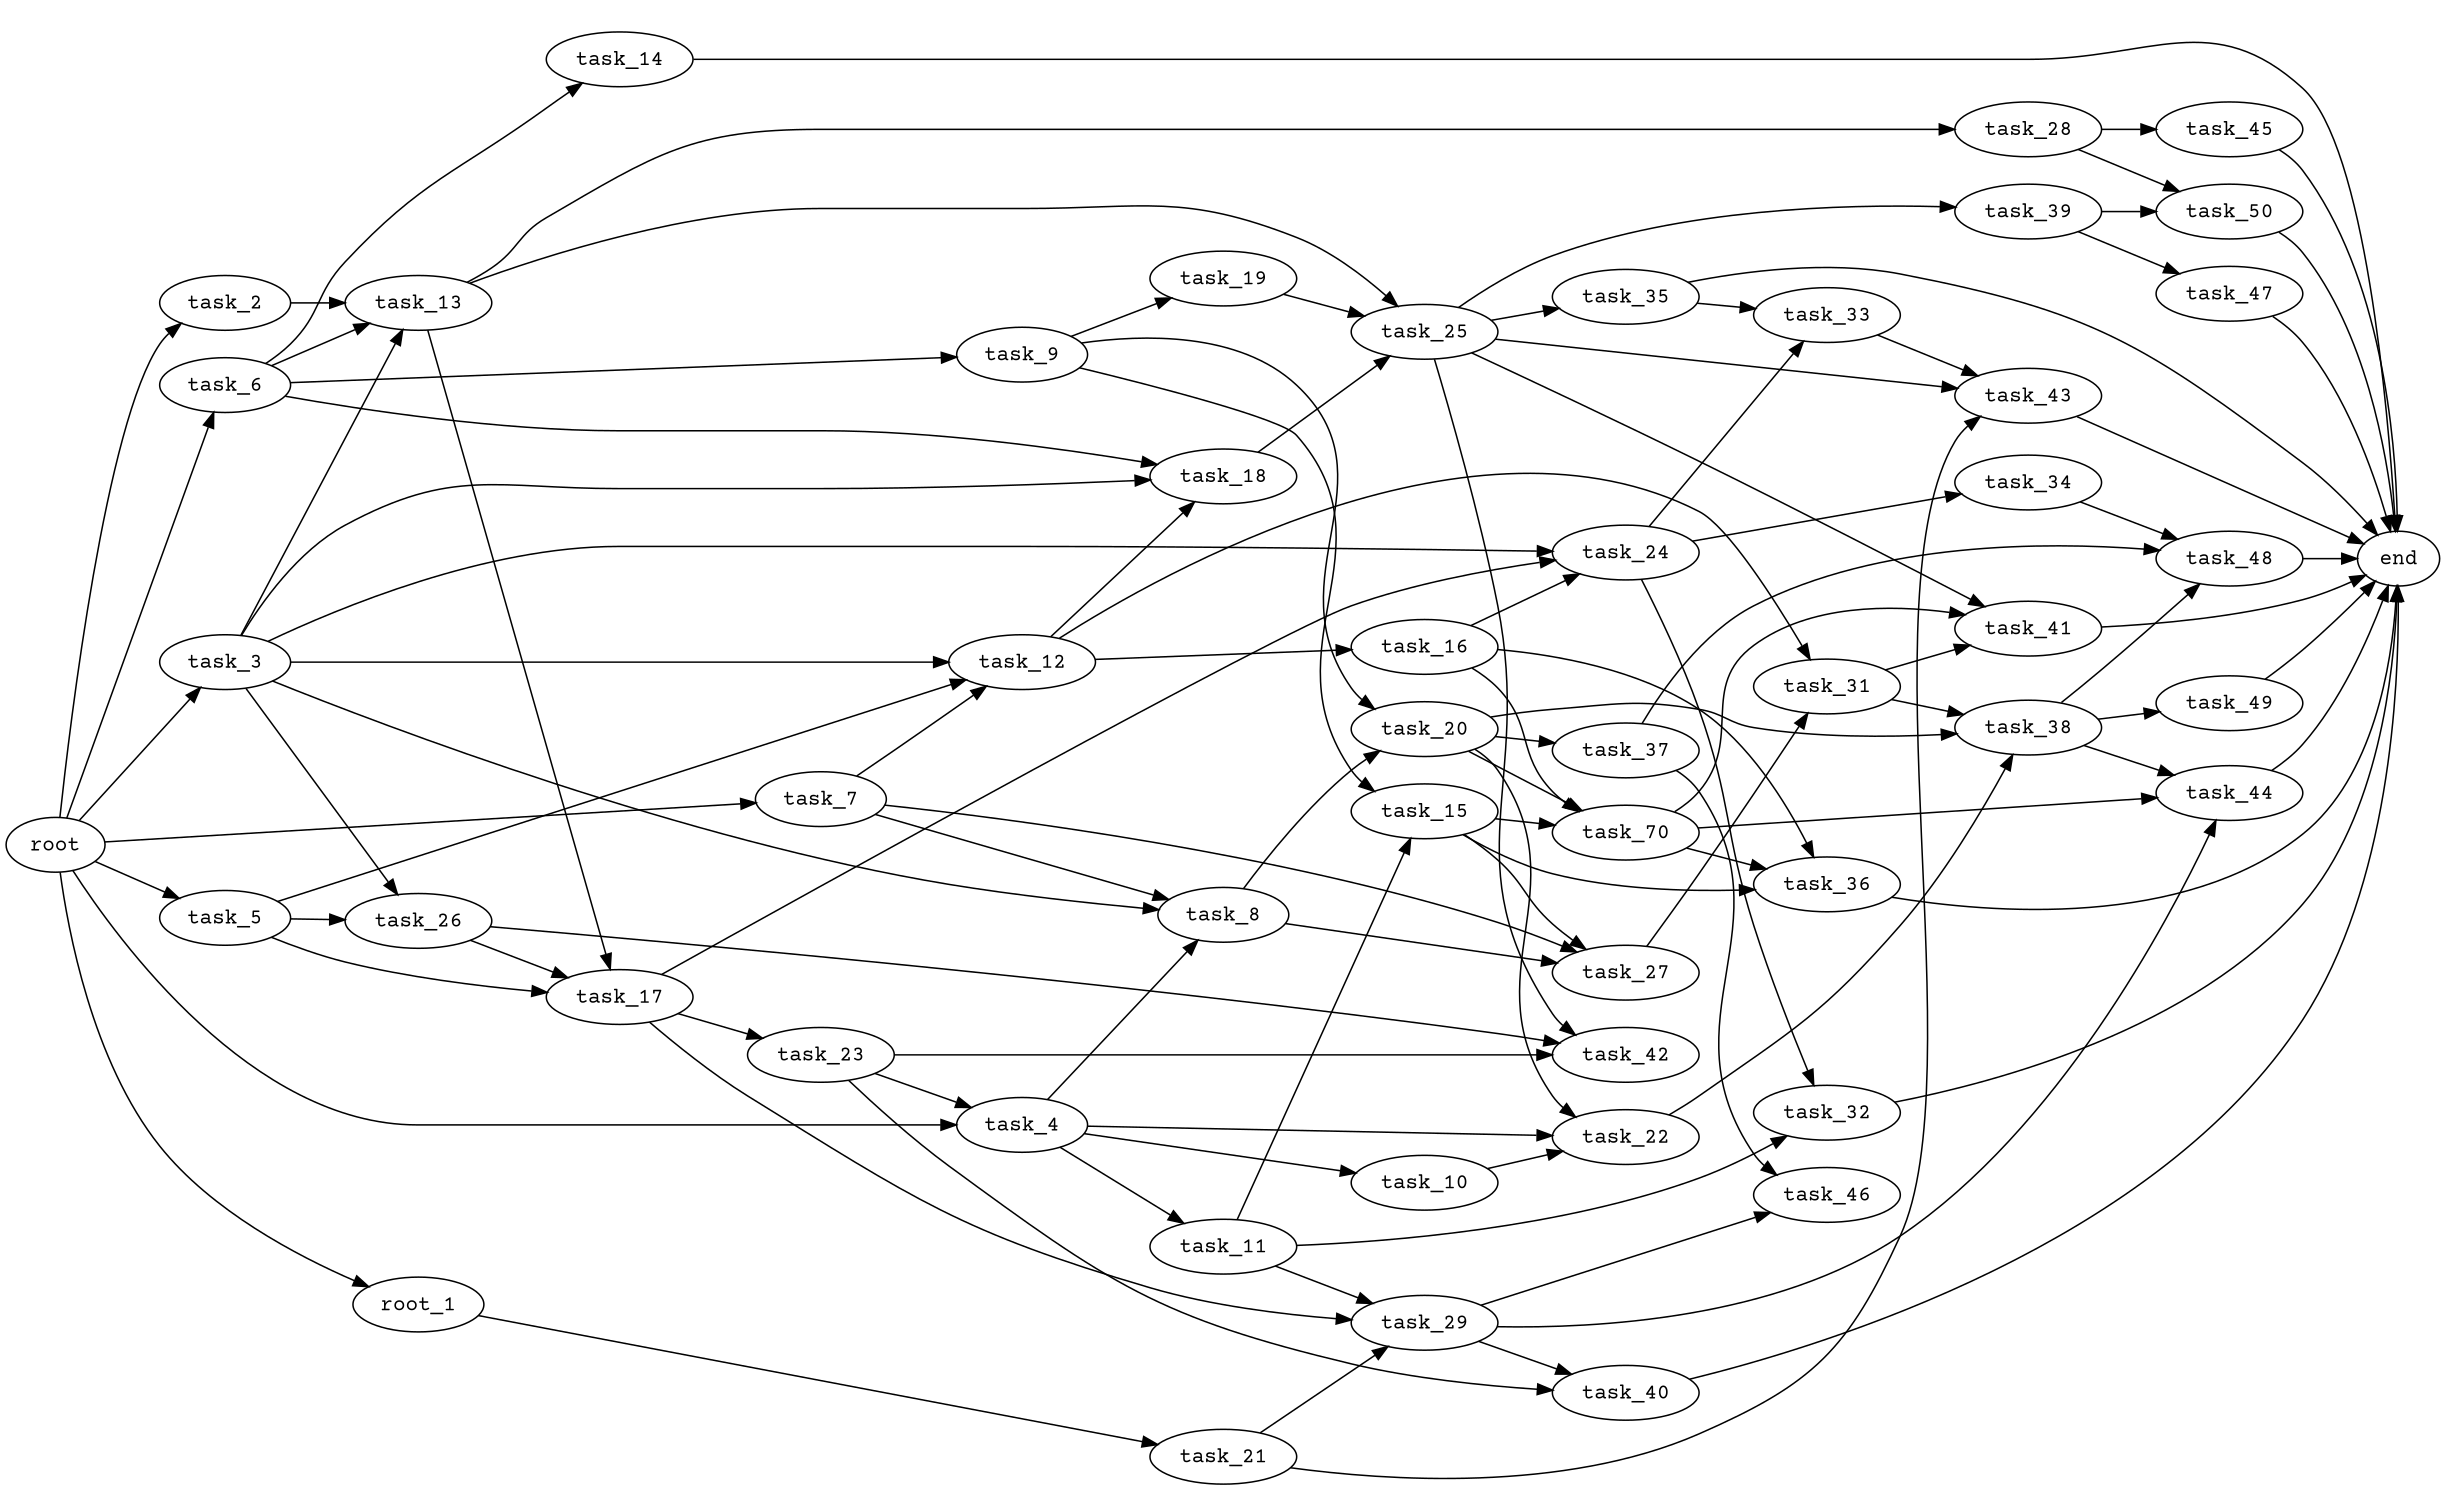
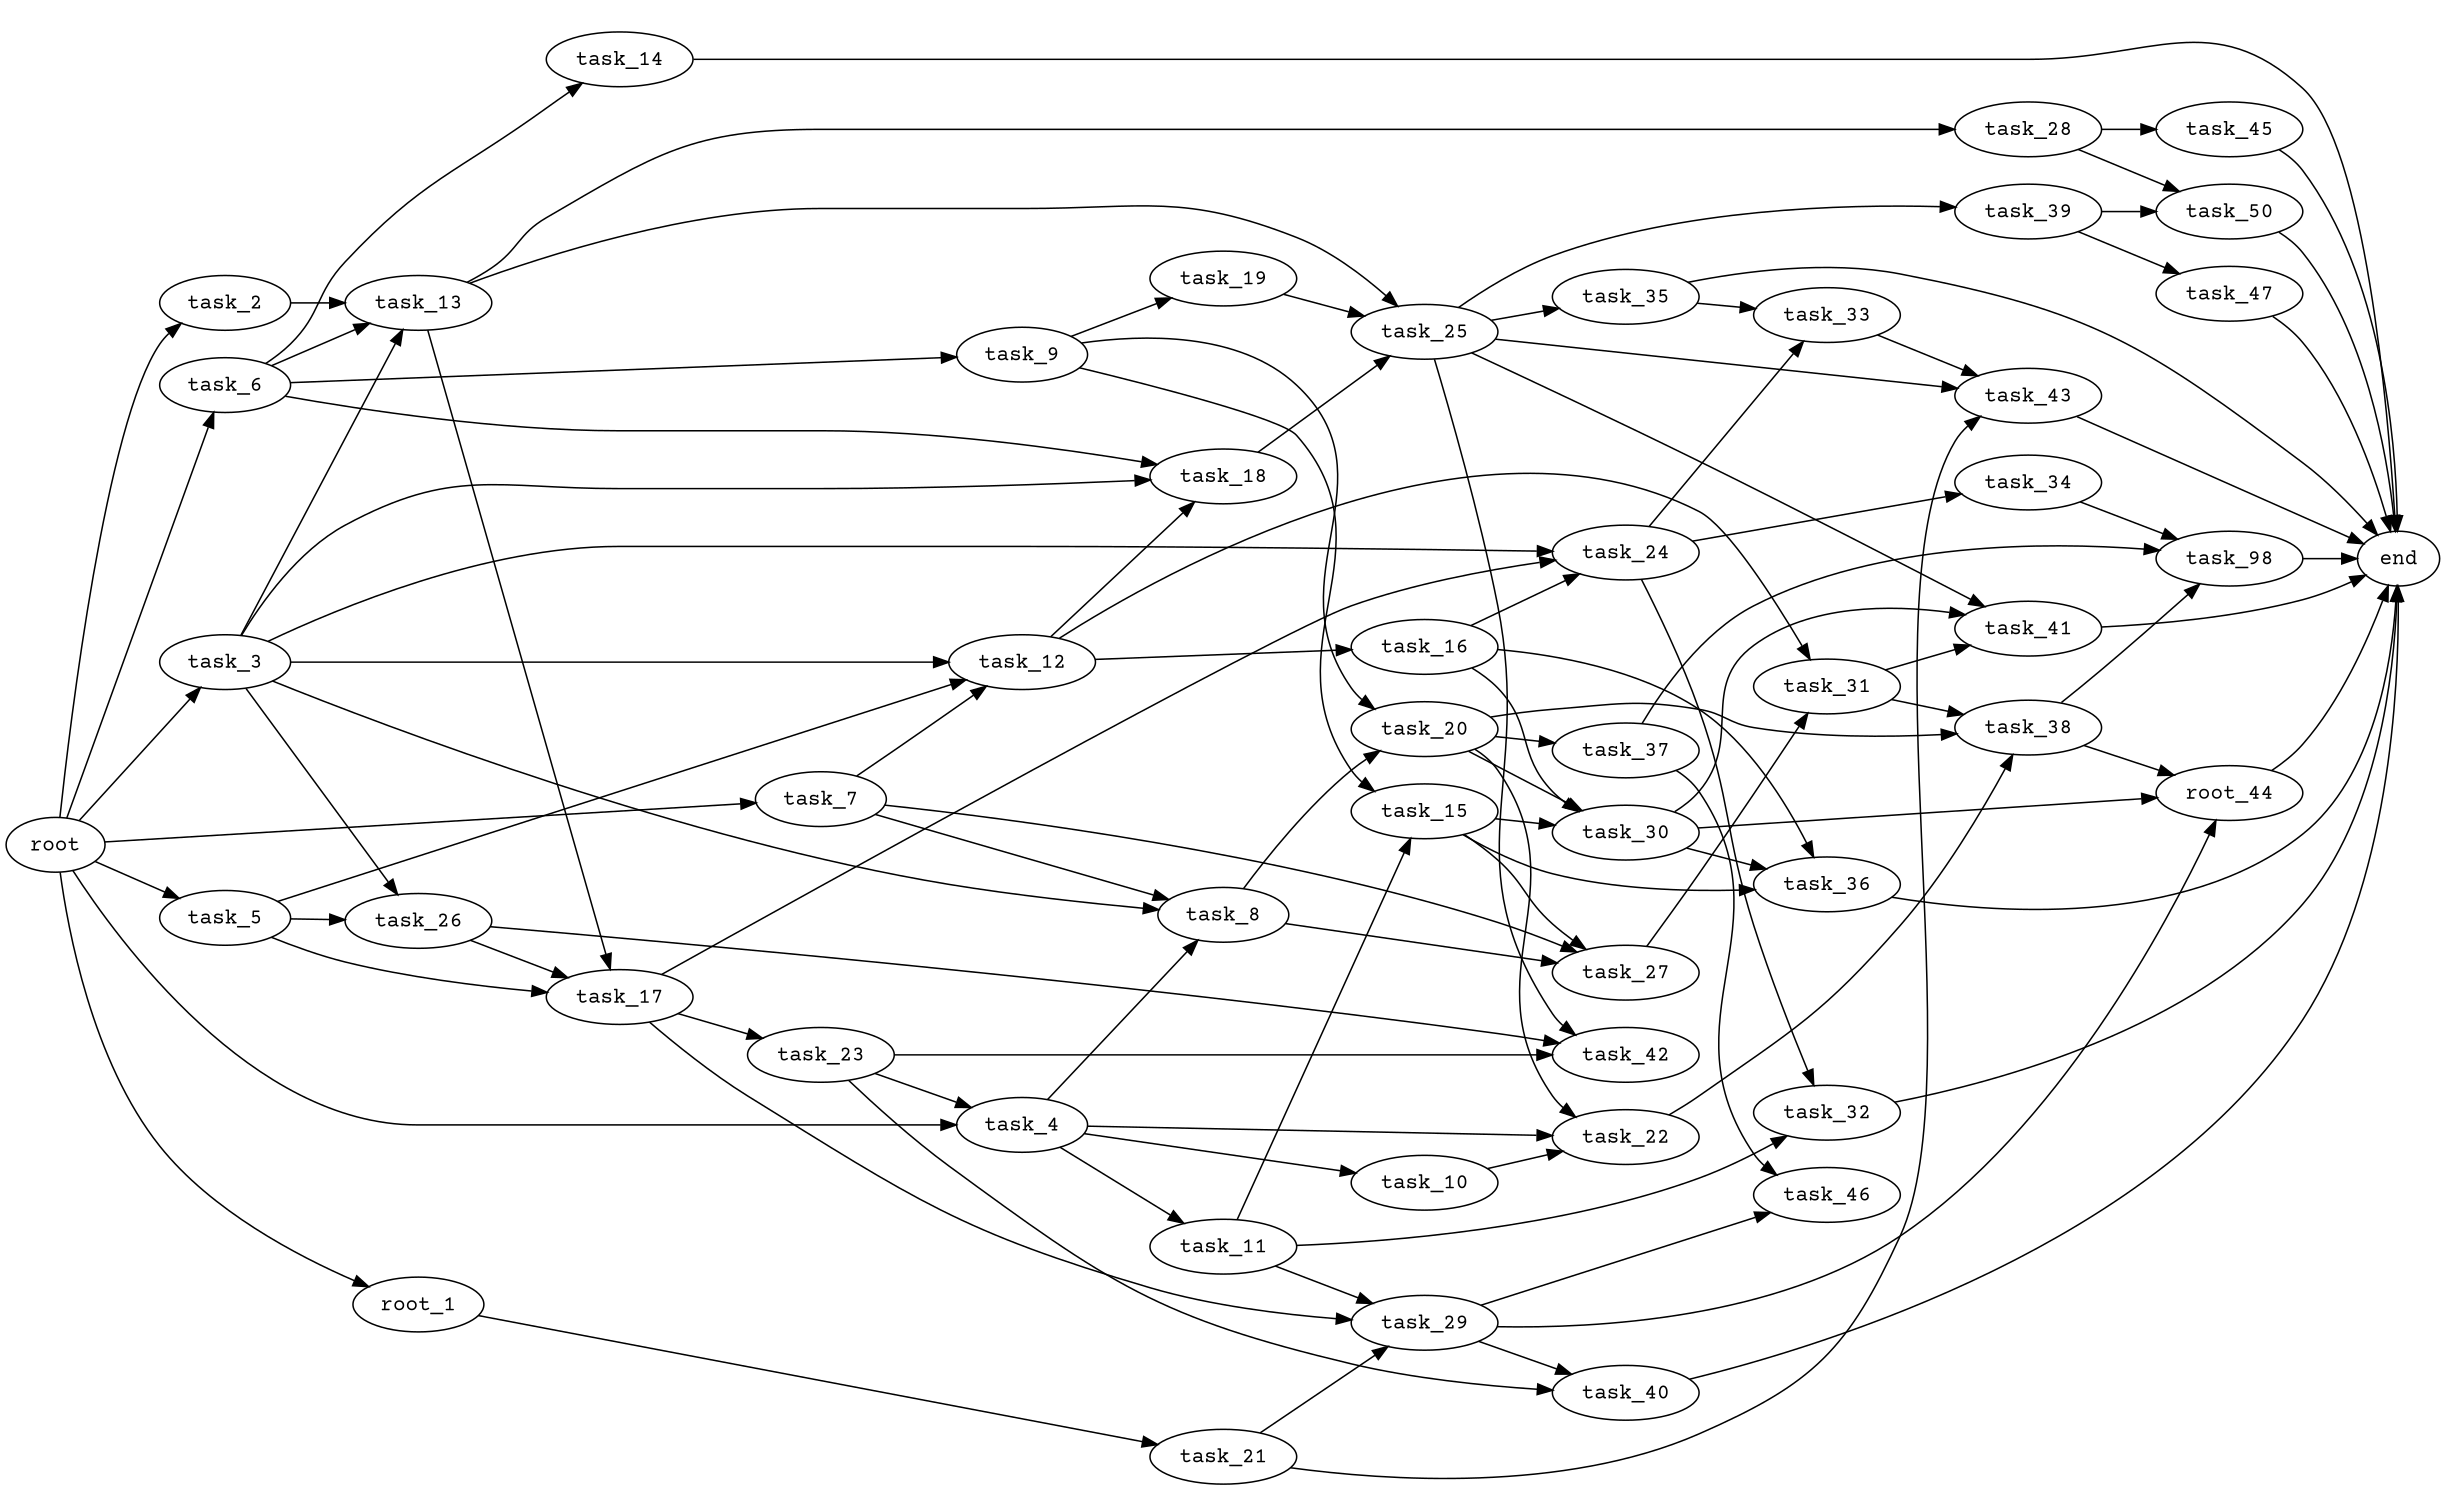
node "task_48": label "task_48" -> "task_98"
node "task_49": removed
node "task_44": label "task_44" -> "root_44"
node "task_70": label "task_70" -> "task_30"
